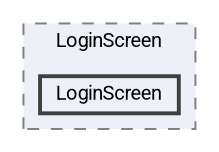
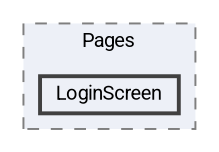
cluster "LoginScreen": label "LoginScreen" -> "Pages"
